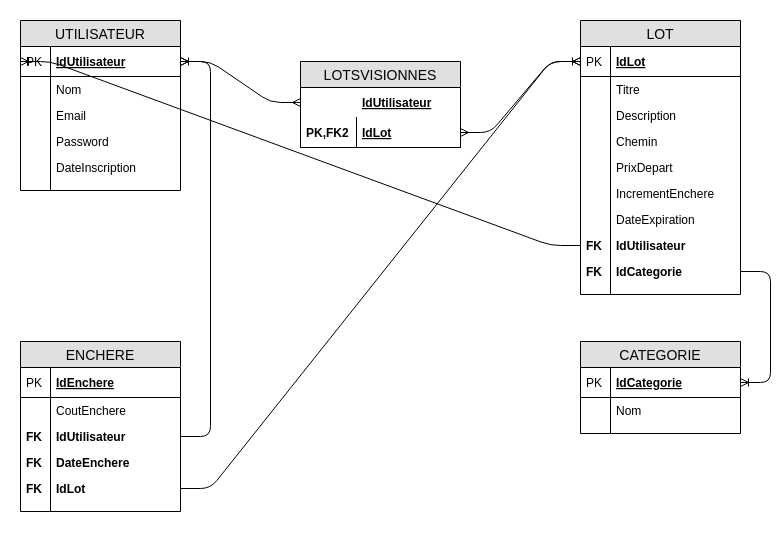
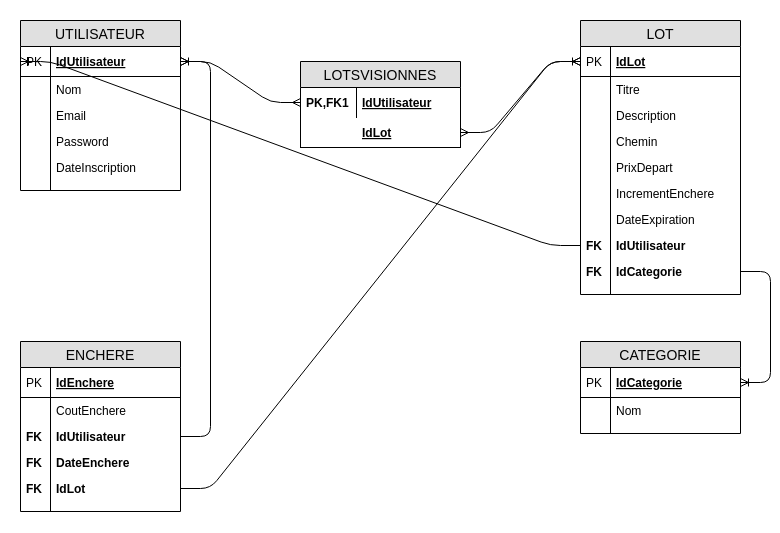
node "PK,FK1": added
node "PK,FK2": removed
